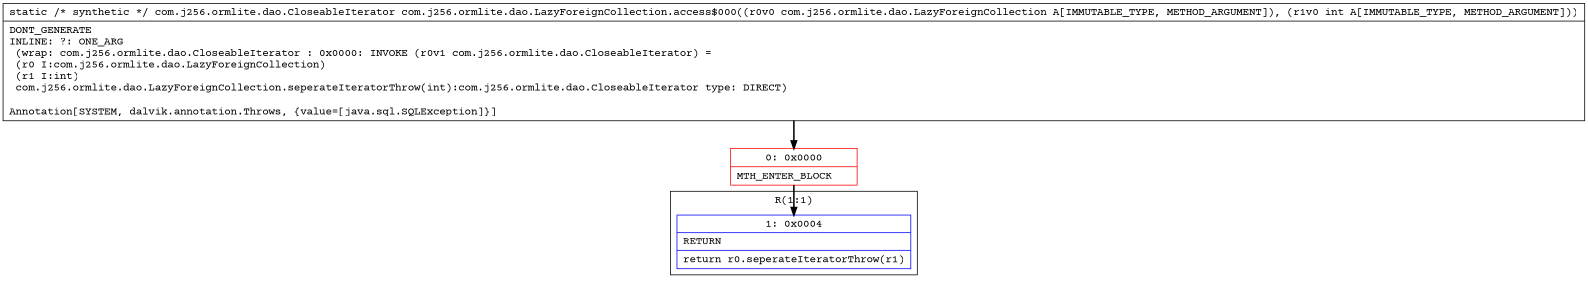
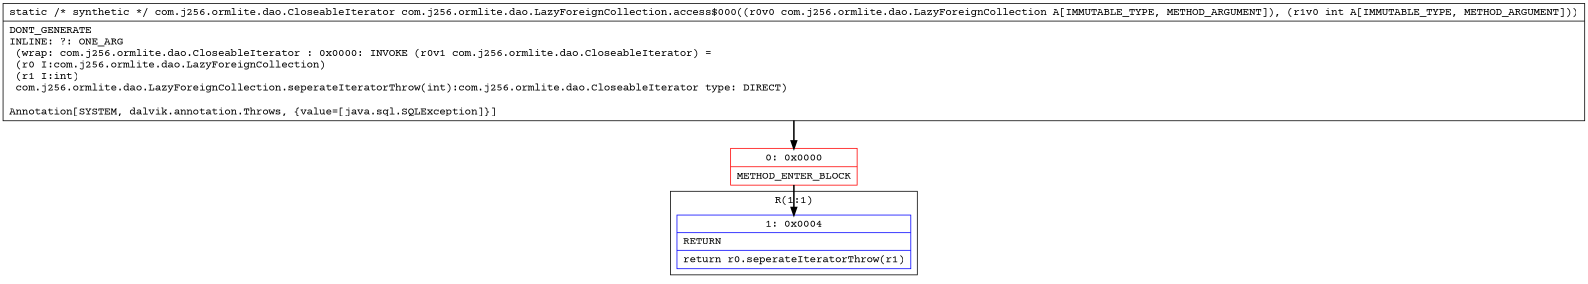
node "0: 0x0000": text "MTH_ENTER_BLOCK" -> "METHOD_ENTER_BLOCK"
